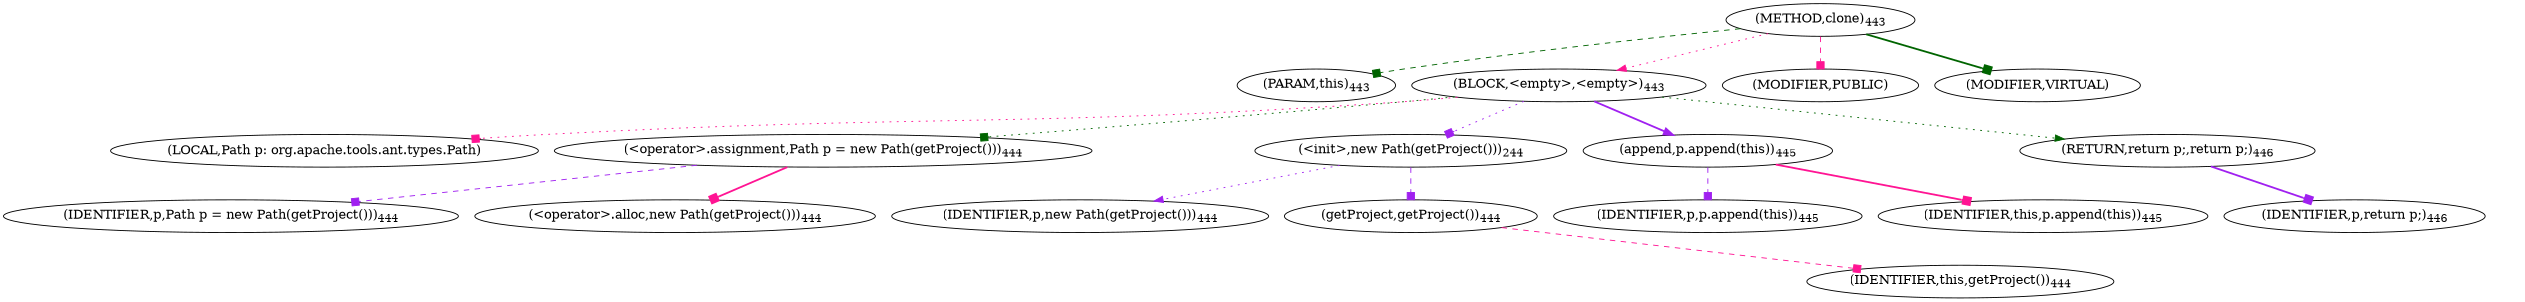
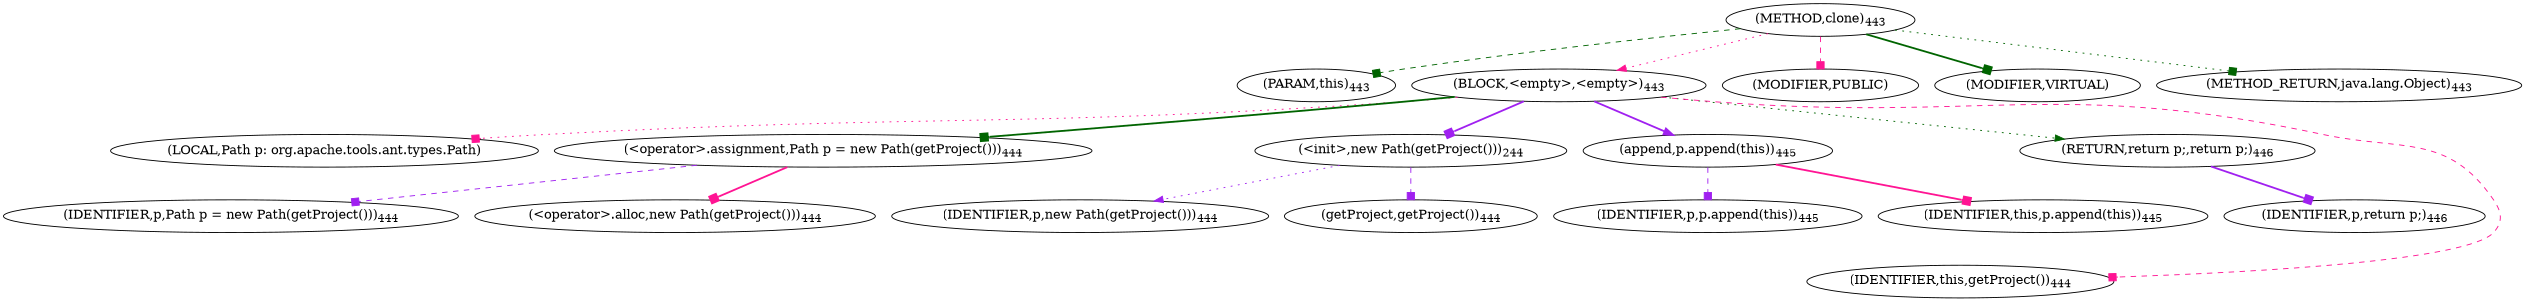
node "(METHOD_RETURN,java.lang.Object)": added
edge "(BLOCK,<empty>,<empty>)" -> "(<init>,new Path(getProject()))": style dotted -> bold
edge "(BLOCK,<empty>,<empty>)" -> "(<operator>.assignment,Path p = new Path(getProject()))": style dotted -> bold
edge "(getProject,getProject())" -> "(IDENTIFIER,this,getProject())": now "(BLOCK,<empty>,<empty>)" -> "(IDENTIFIER,this,getProject())"
